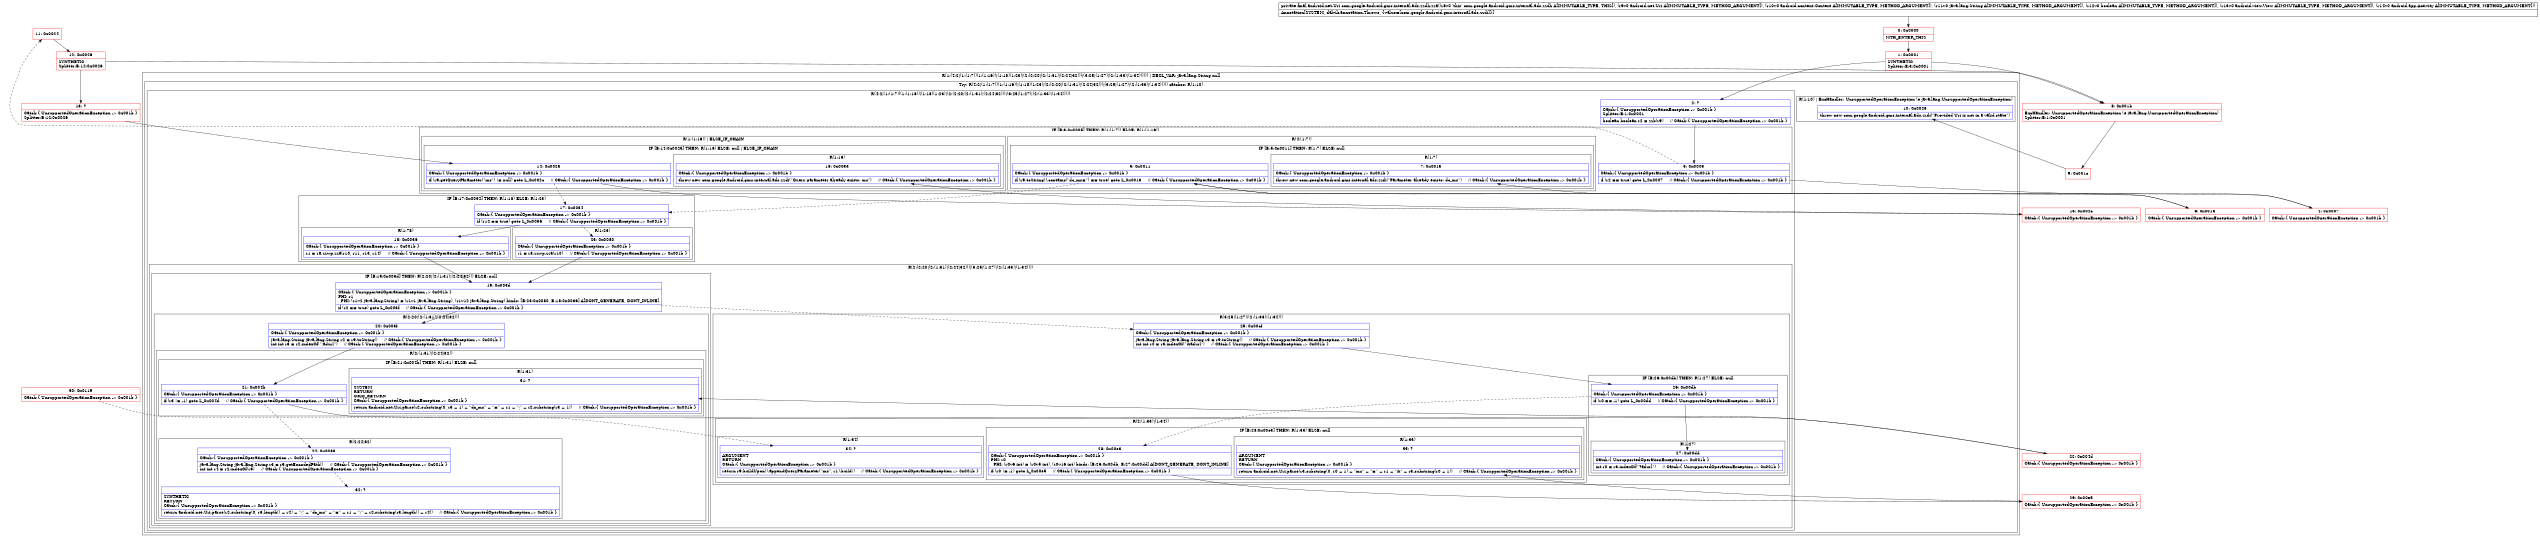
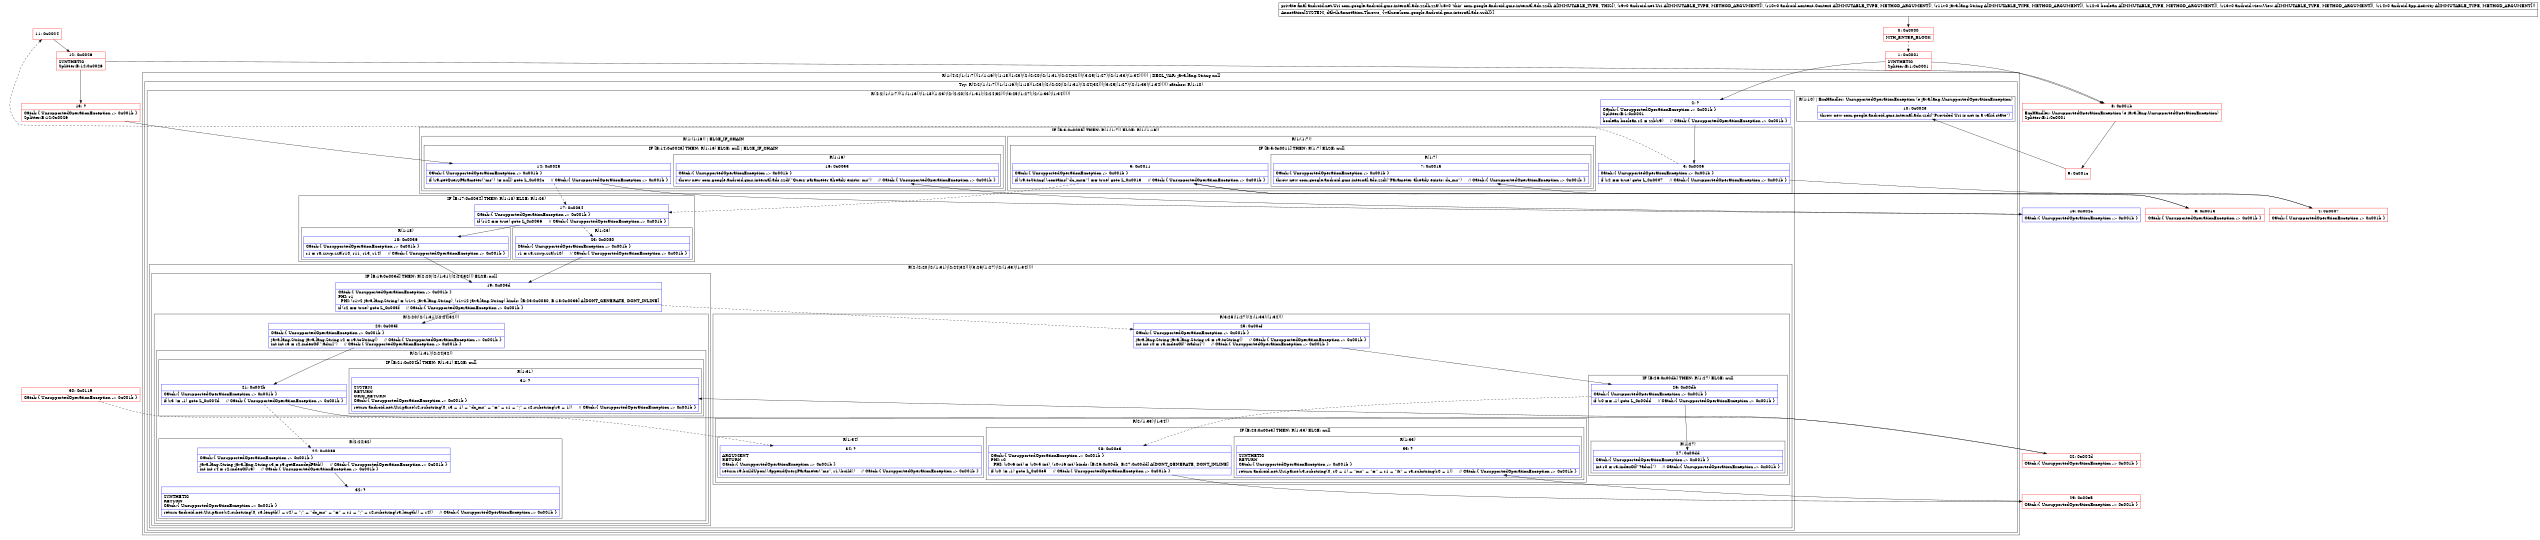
node "0: 0x0000": text "MTH_ENTER_THIS" -> "MTH_ENTER_BLOCK"
edge "0: 0x0000" -> "1: 0x0001": style solid -> dashed
node "1: 0x0001": text "Splitter:B:3:0x0001" -> "Splitter:B:1:0x0001"
cluster "R(4:(1:7))": label "R(4:(1:7))" -> "R(1:(1:7))"
node "15: 0x002c": color red -> blue
cluster "R(1:78)": label "R(1:78)" -> "R(1:18)"
node "33: ?": text "ARGUMENT" -> "SYNTHETIC"
edge "24: 0x0088" -> "32: ?": style dashed -> solid
